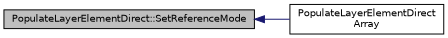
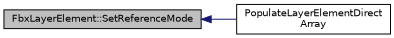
node "PopulateLayerElementDirect::SetReferenceMode": label "PopulateLayerElementDirect::SetReferenceMode" -> "FbxLayerElement::SetReferenceMode"
